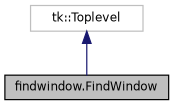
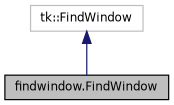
node "tk::Toplevel": label "tk::Toplevel" -> "tk::FindWindow"
